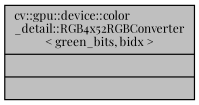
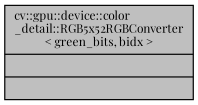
node "cv::gpu::device::color": text "_detail::RGB4x52RGBConverter" -> "_detail::RGB5x52RGBConverter"
